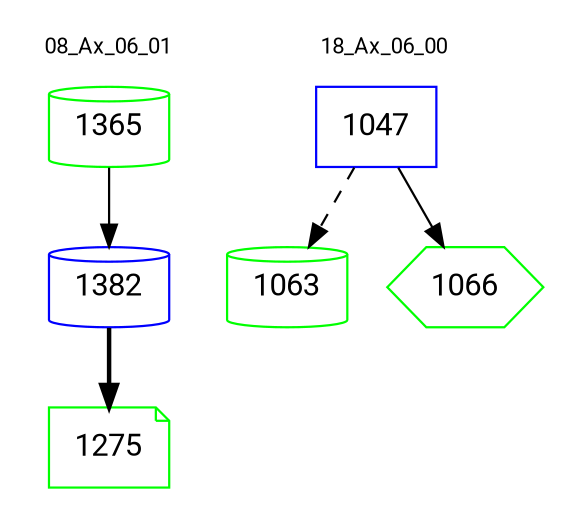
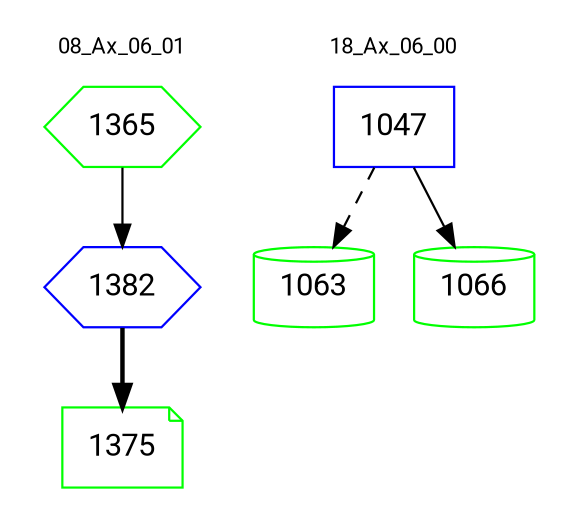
node "1365": shape cylinder -> hexagon
node "1382": shape cylinder -> hexagon
node "1066": shape hexagon -> cylinder
node "1275": label "1275" -> "1375"
